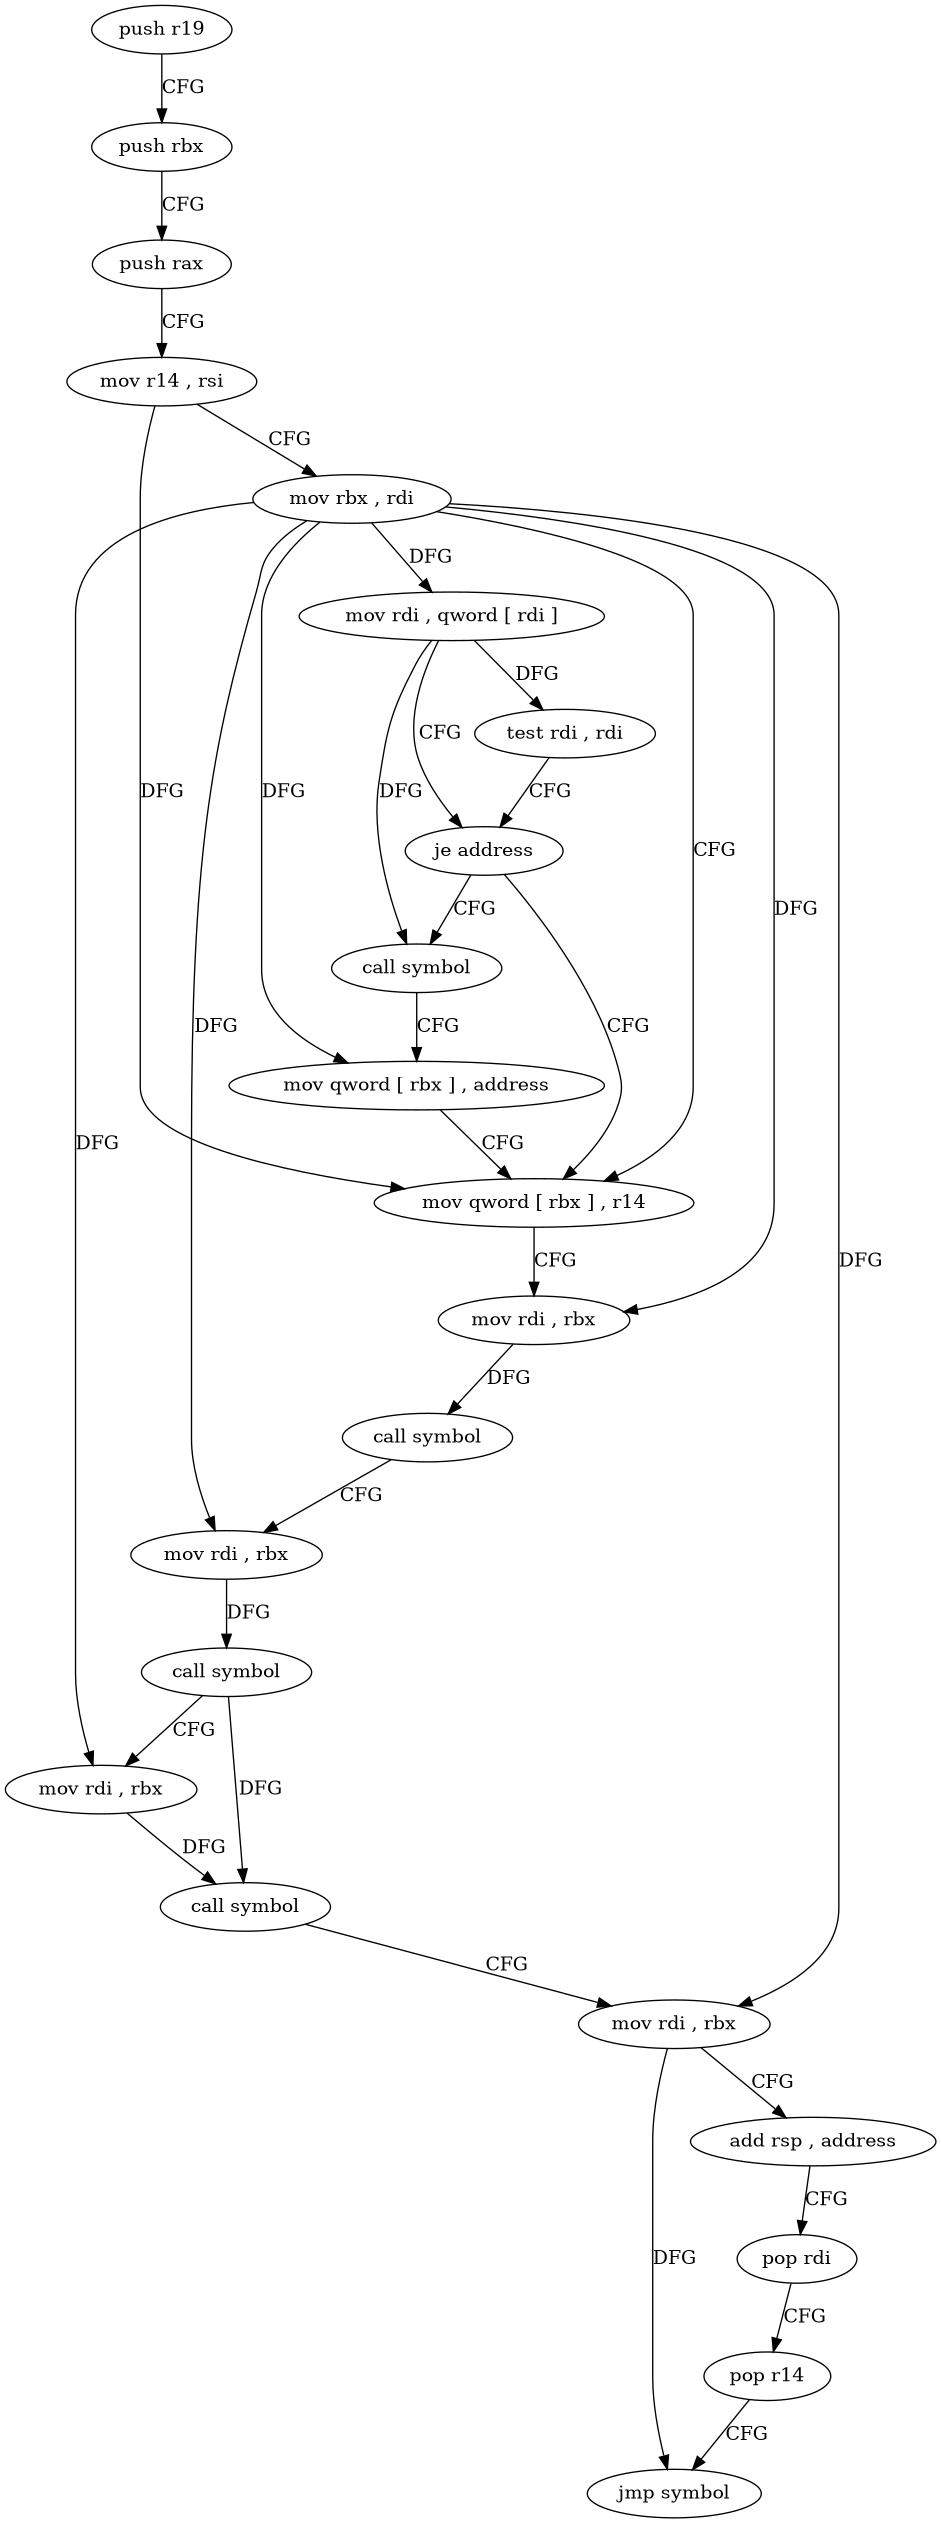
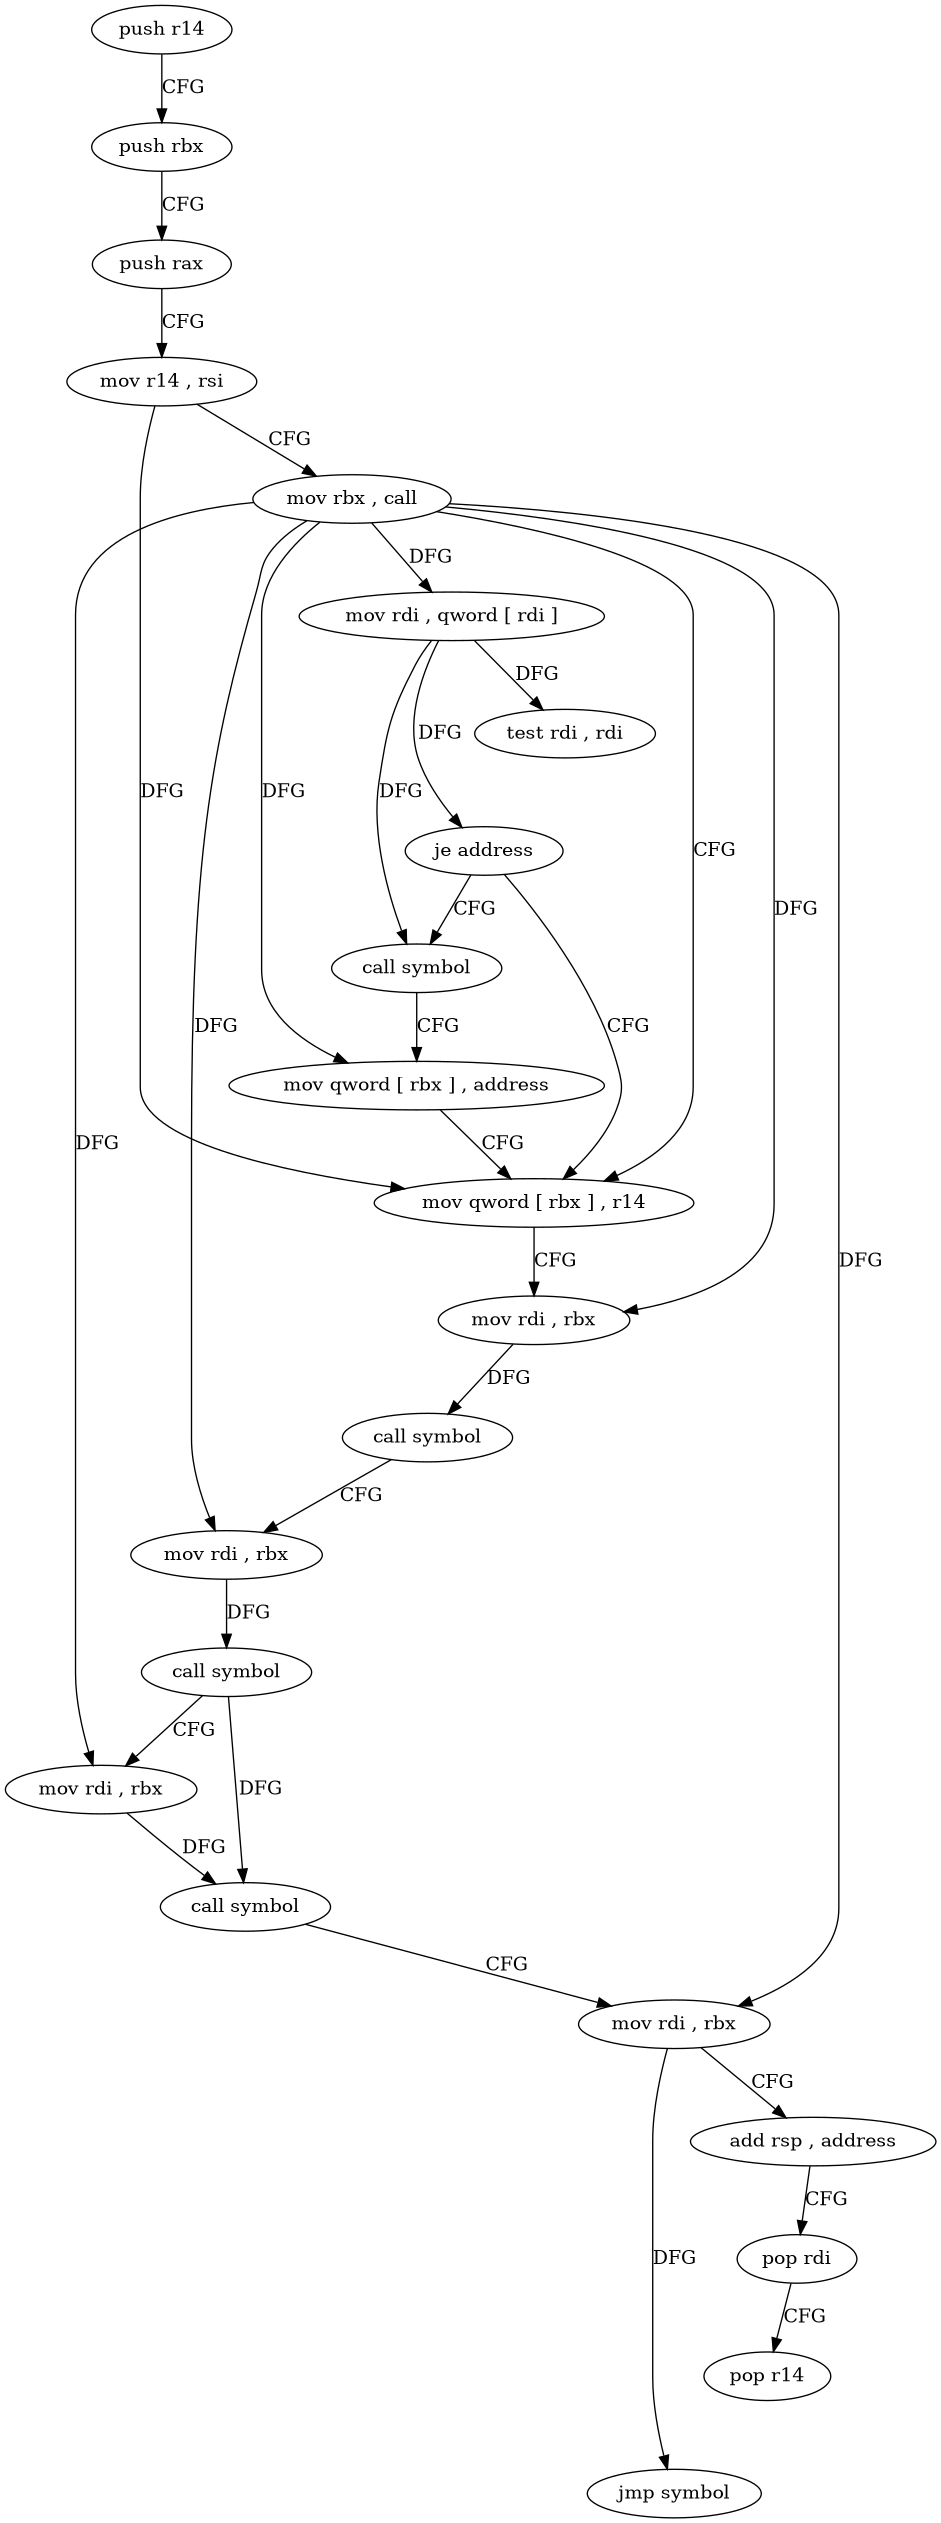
node "push r19": label "push r19" -> "push r14"
node "mov rbx , rdi": label "mov rbx , rdi" -> "mov rbx , call"
edge "mov rdi , qword [ rdi ]" -> "je address": label "CFG" -> "DFG"
edge "test rdi , rdi" -> "je address": removed, label "CFG"
edge "pop r14" -> "jmp symbol": removed, label "CFG"
